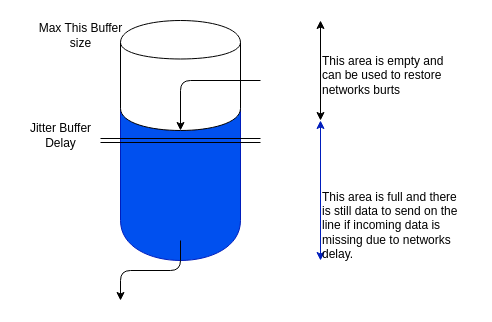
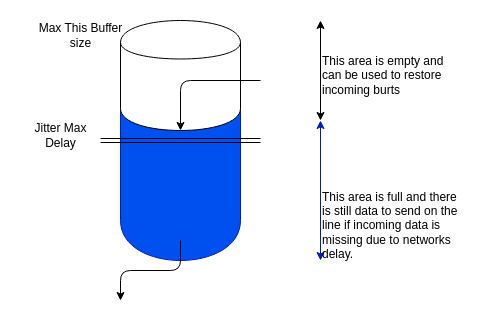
node "This area is empty and can be used to restore networks burts": label "This area is empty and can be used to restore networks burts" -> "This area is empty and can be used to restore incoming burts"
node "Jitter Buffer Delay": label "Jitter Buffer Delay" -> "Jitter Max Delay"
